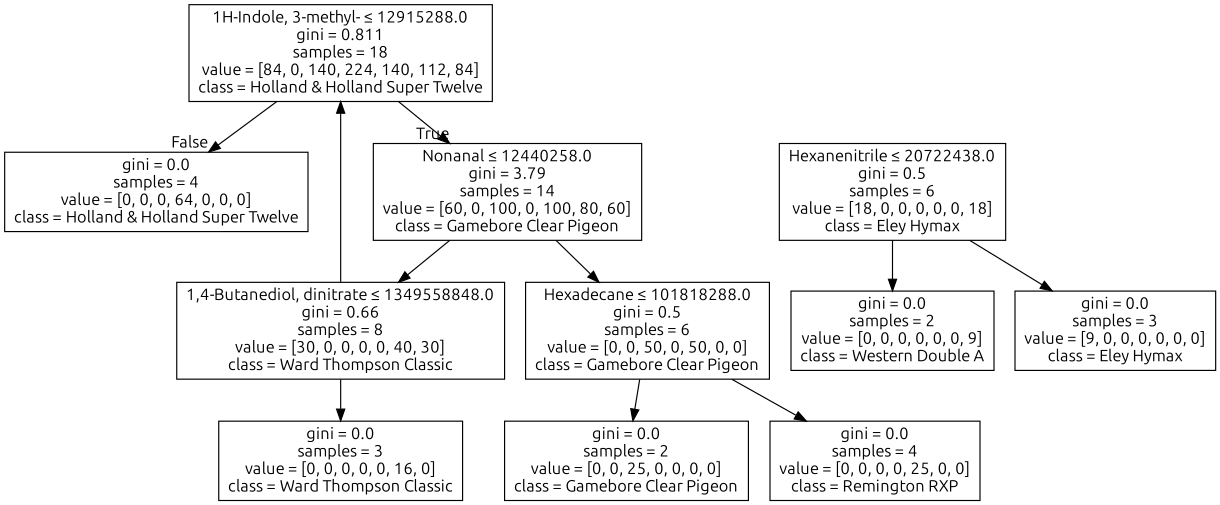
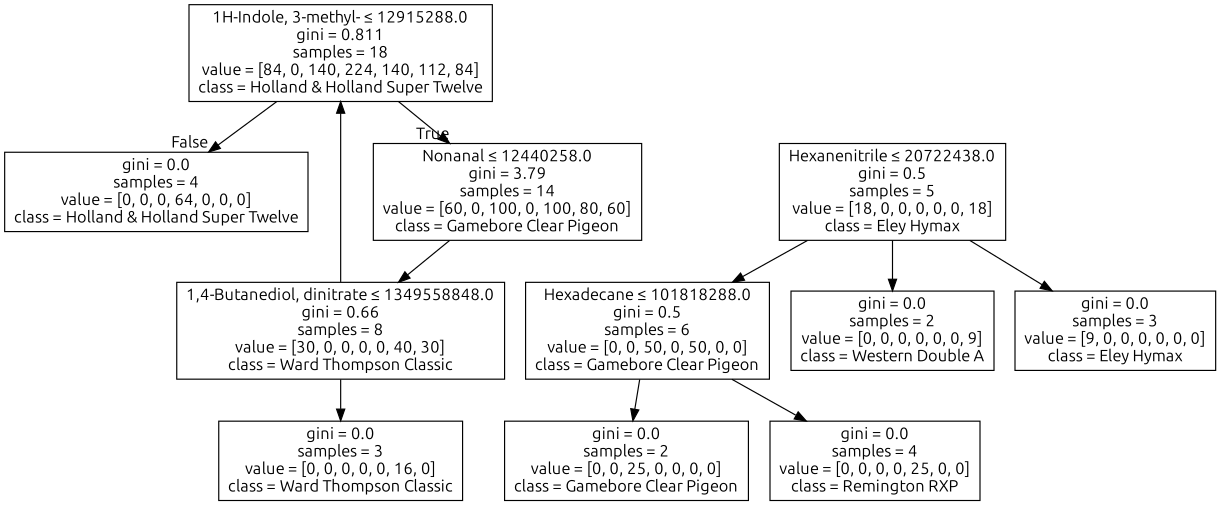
node "Hexanenitrile ≤ 20722438.0": text "samples = 6" -> "samples = 5"
edge "Nonanal ≤ 12440258.0" -> "Hexadecane ≤ 101818288.0": now "Hexanenitrile ≤ 20722438.0" -> "Hexadecane ≤ 101818288.0"
